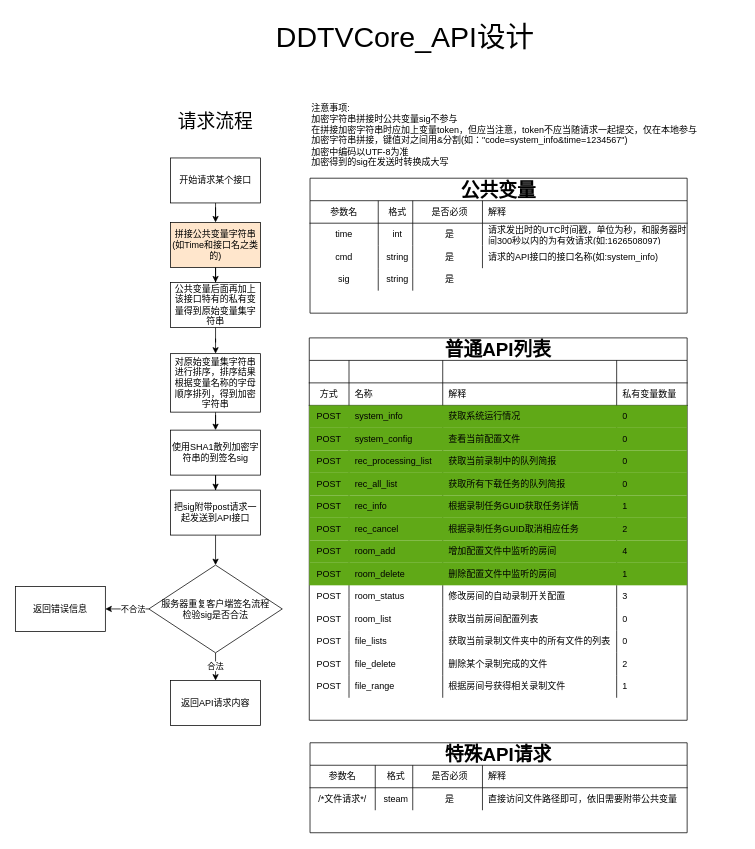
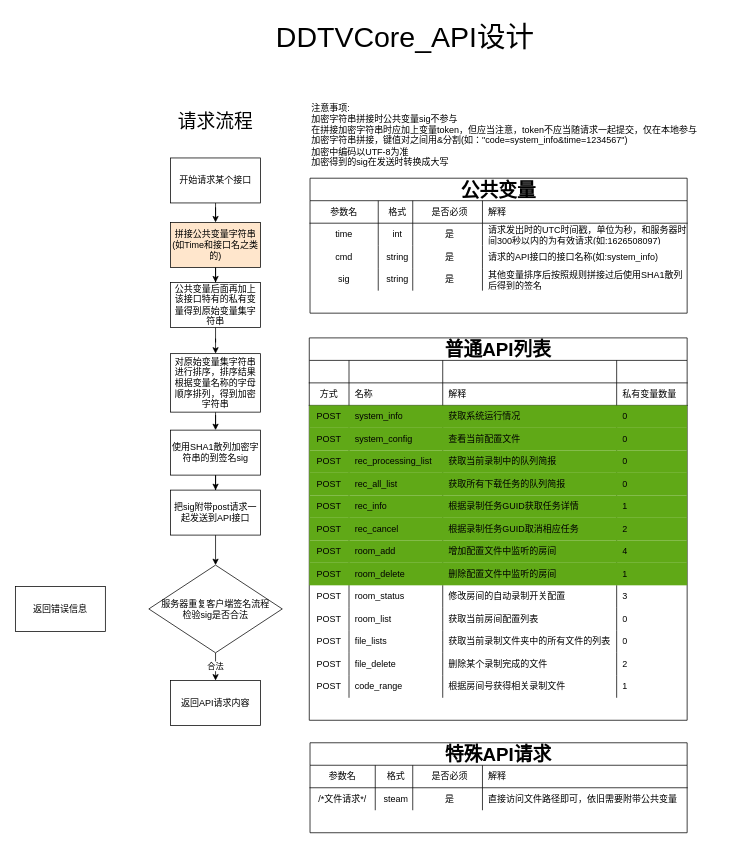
node "其他变量排序后按照规则拼接过后使用SHA1散列后得到的签名": added
edge "服务器重复客户端签名流程 检验sig是否合法" -> "返回错误信息": removed, label "不合法"
node "file_range": label "file_range" -> "code_range"
